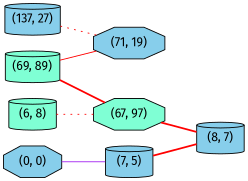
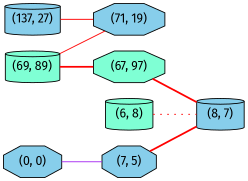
edge "(137, 27)" -- "(71, 19)": style dotted -> solid
edge "(6, 8)" -- "(67, 97)": now "(6, 8)" -- "(8, 7)"
node "(7, 5)": shape cylinder -> octagon
